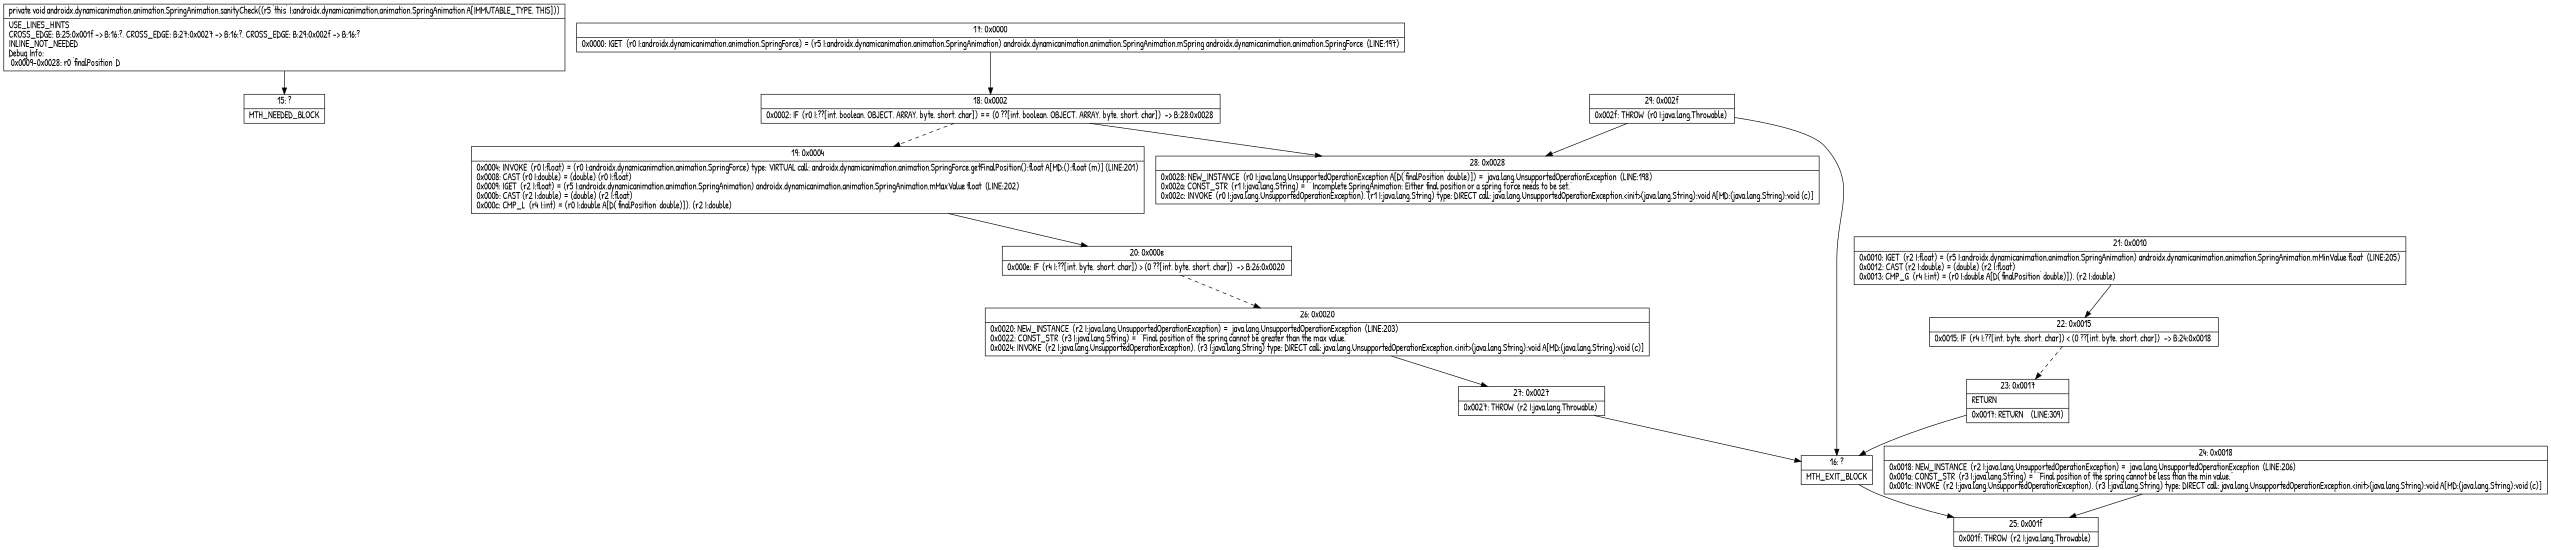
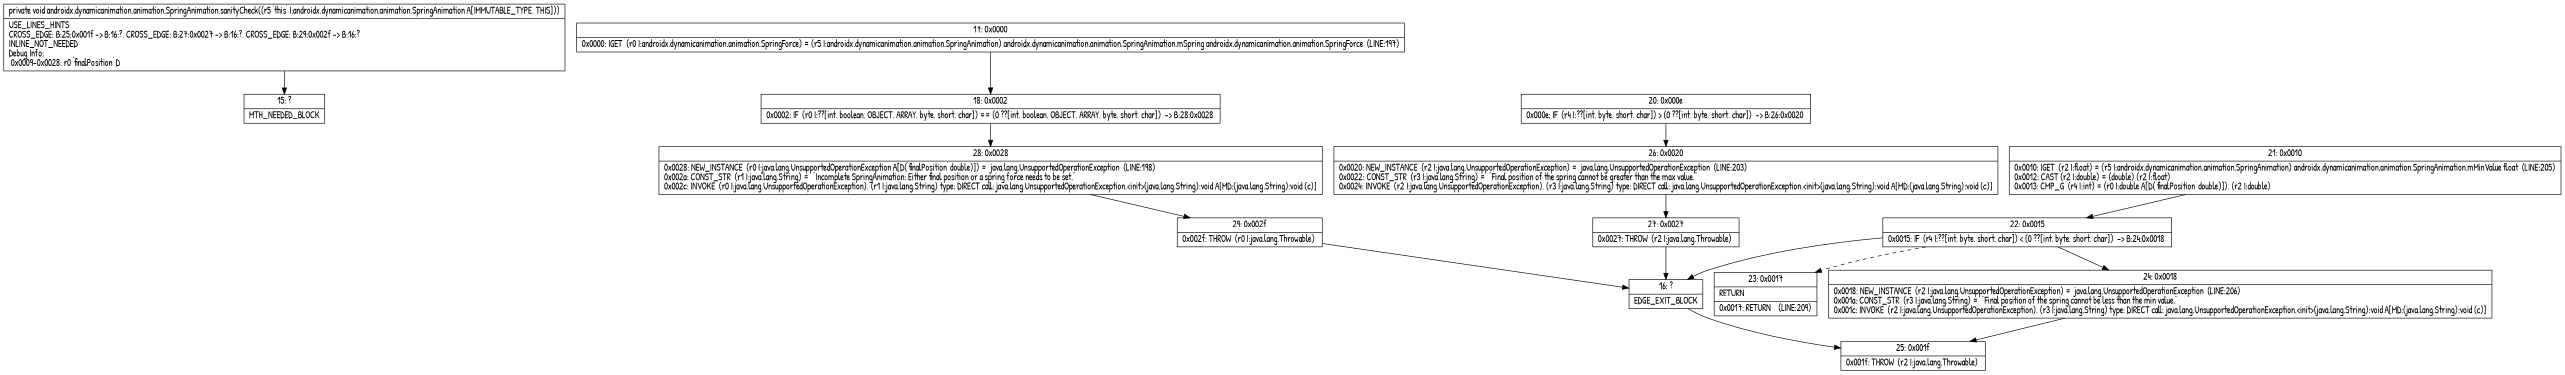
edge "29: 0x002f" -> "28: 0x0028": reversed
node "19: 0x0004": removed
edge "22: 0x0015" -> "24: 0x0018": added
edge "20: 0x000e" -> "26: 0x0020": style dashed -> solid
node "23: 0x0017": text "0x0017: RETURN    (LINE:309)" -> "0x0017: RETURN    (LINE:209)"
edge "23: 0x0017" -> "16: ?": now "22: 0x0015" -> "16: ?"
node "16: ?": text "MTH_EXIT_BLOCK" -> "EDGE_EXIT_BLOCK"
